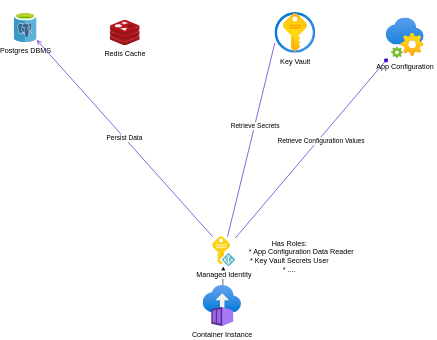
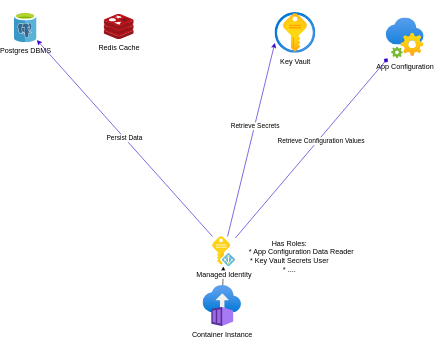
node "Redis Cache": moved (125, 33) -> (119, 27)
edge "Managed Identity" -> "Postgres DBMS": arrowhead open -> classic
edge "Key Vault" -- "Managed Identity": arrowhead none -> classic
